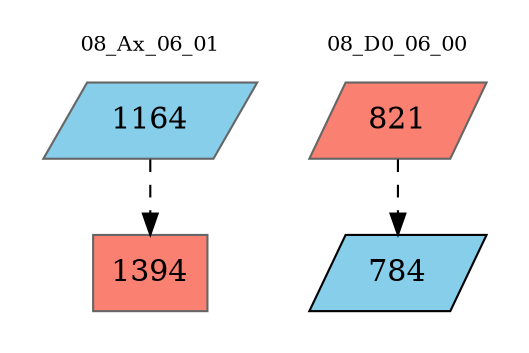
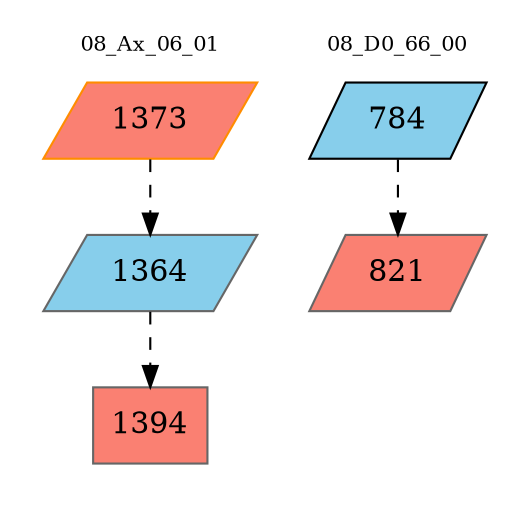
cluster "08_D0_06_00": label "08_D0_06_00" -> "08_D0_66_00"
node "1164": label "1164" -> "1364"
node "1373": added
edge "821" -> "784": reversed
